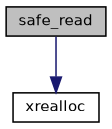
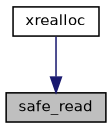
edge "safe_read" -> "xrealloc": reversed
